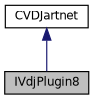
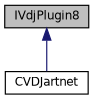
edge "IVdjPlugin8" -> "CVDJartnet": reversed
